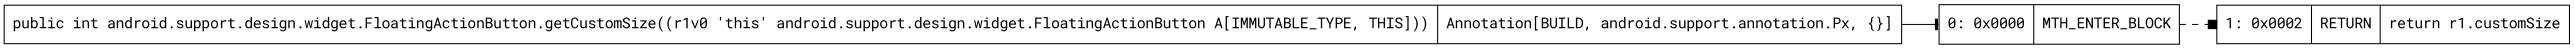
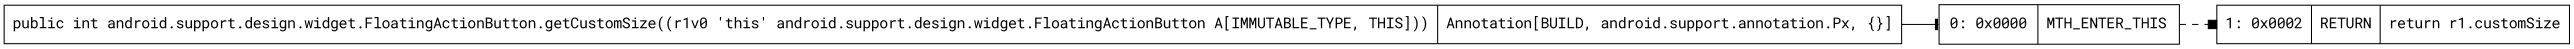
node "0: 0x0000": text "MTH_ENTER_BLOCK" -> "MTH_ENTER_THIS"
